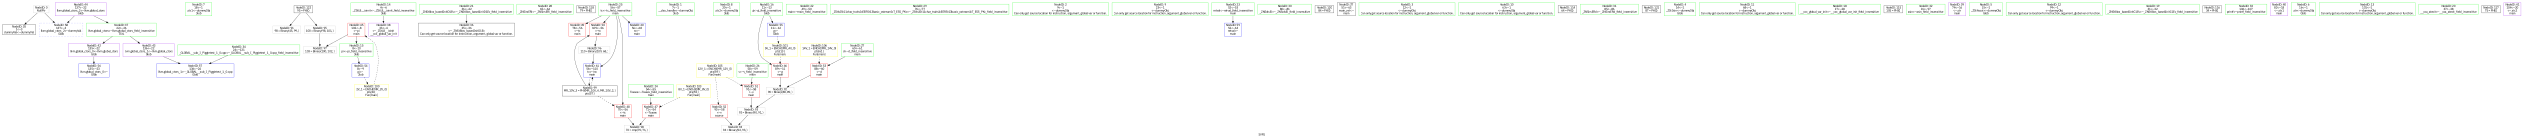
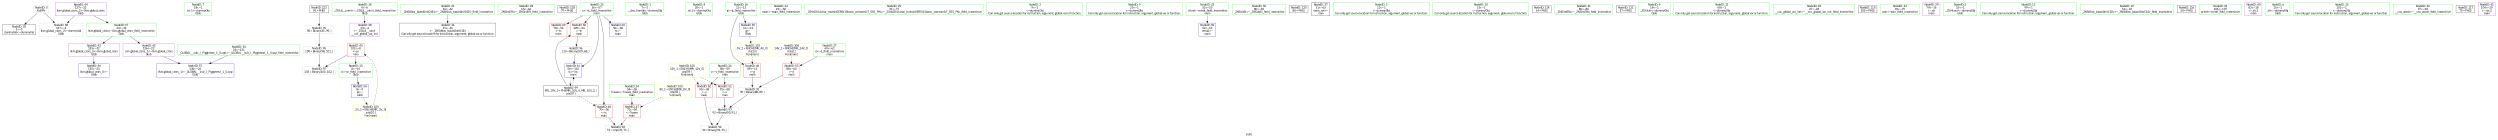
edge "NodeID: 122" -> "NodeID: 95": now "NodeID: 91" -> "NodeID: 95"
node "NodeID: 17": text "ZStL" -> "Glob"
edge "NodeID: 26" -> "NodeID: 52": added
node "NodeID: 52": text "source" -> "main"
